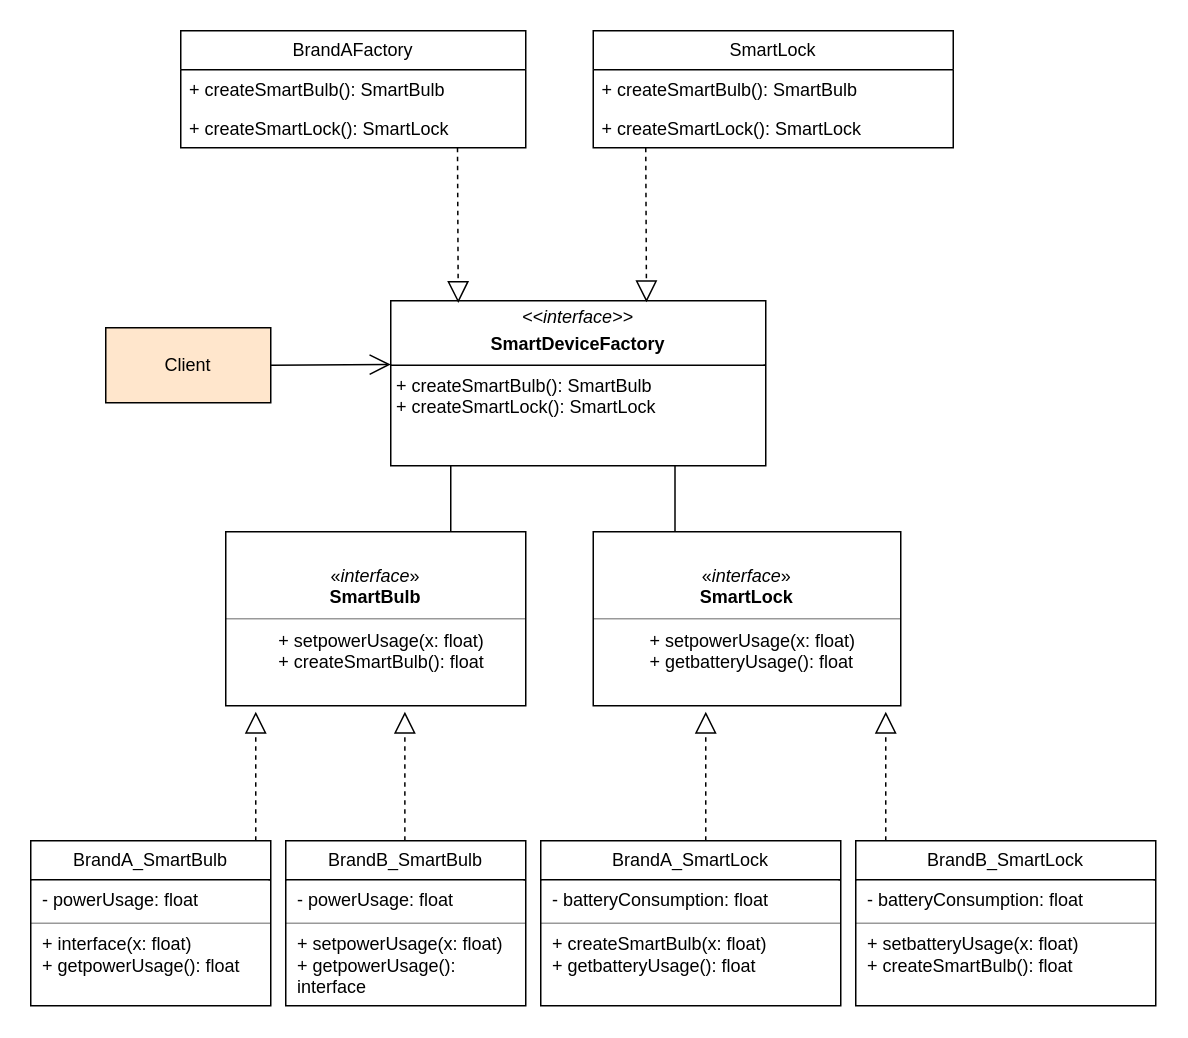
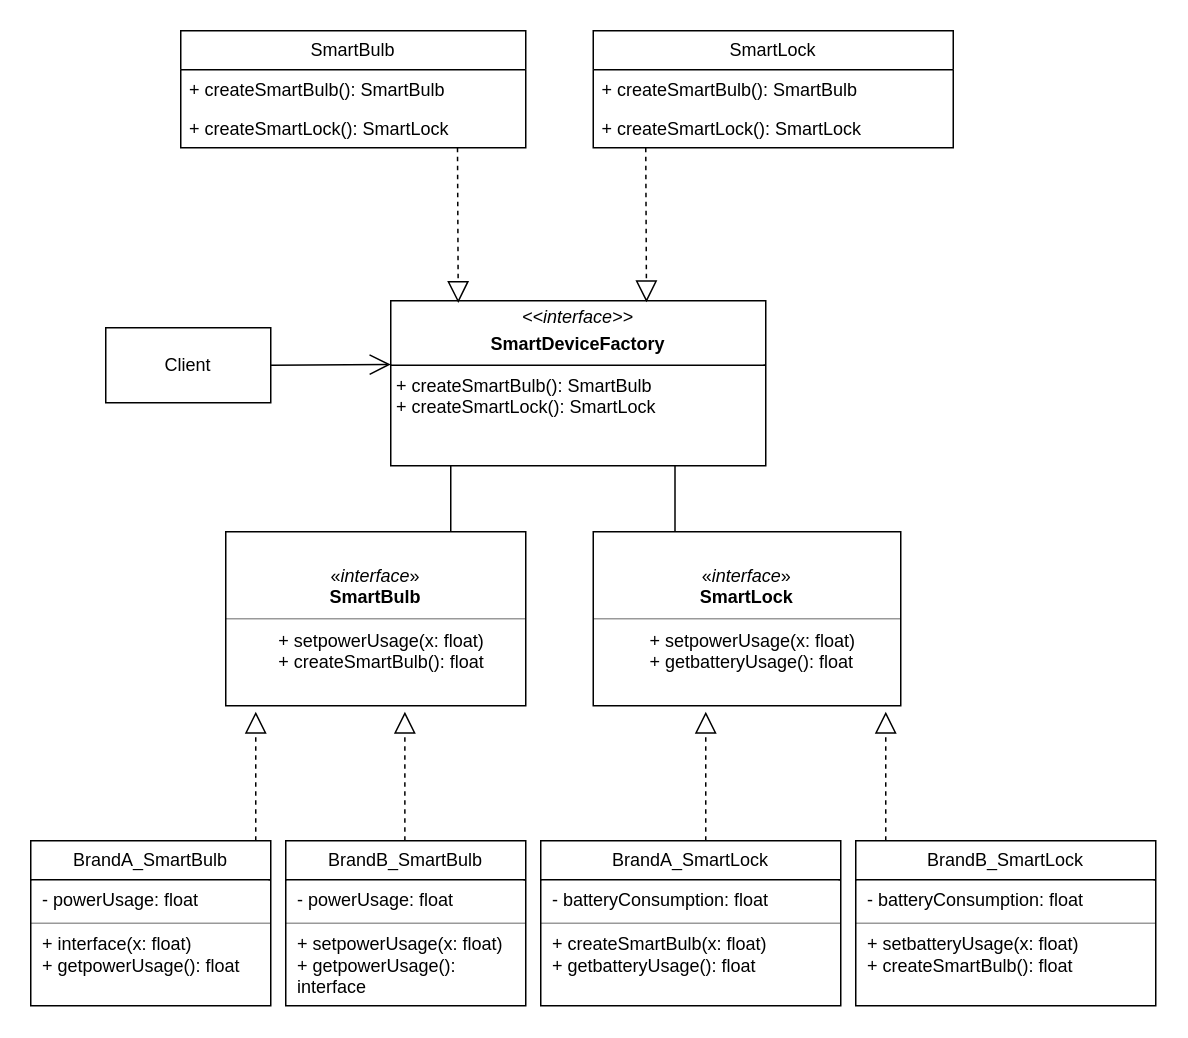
node "BrandAFactory": label "BrandAFactory" -> "SmartBulb"
node "Client": fillcolor #ffe6cc -> #ffffff
